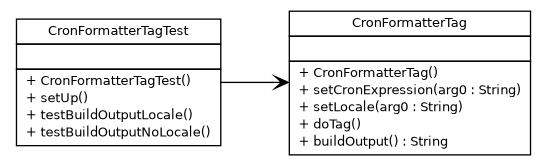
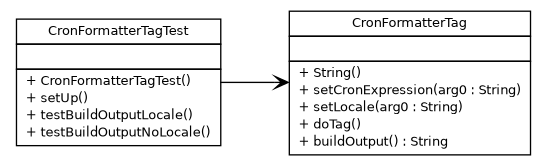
node "CronFormatterTag": text "+ CronFormatterTag()" -> "+ String()"
